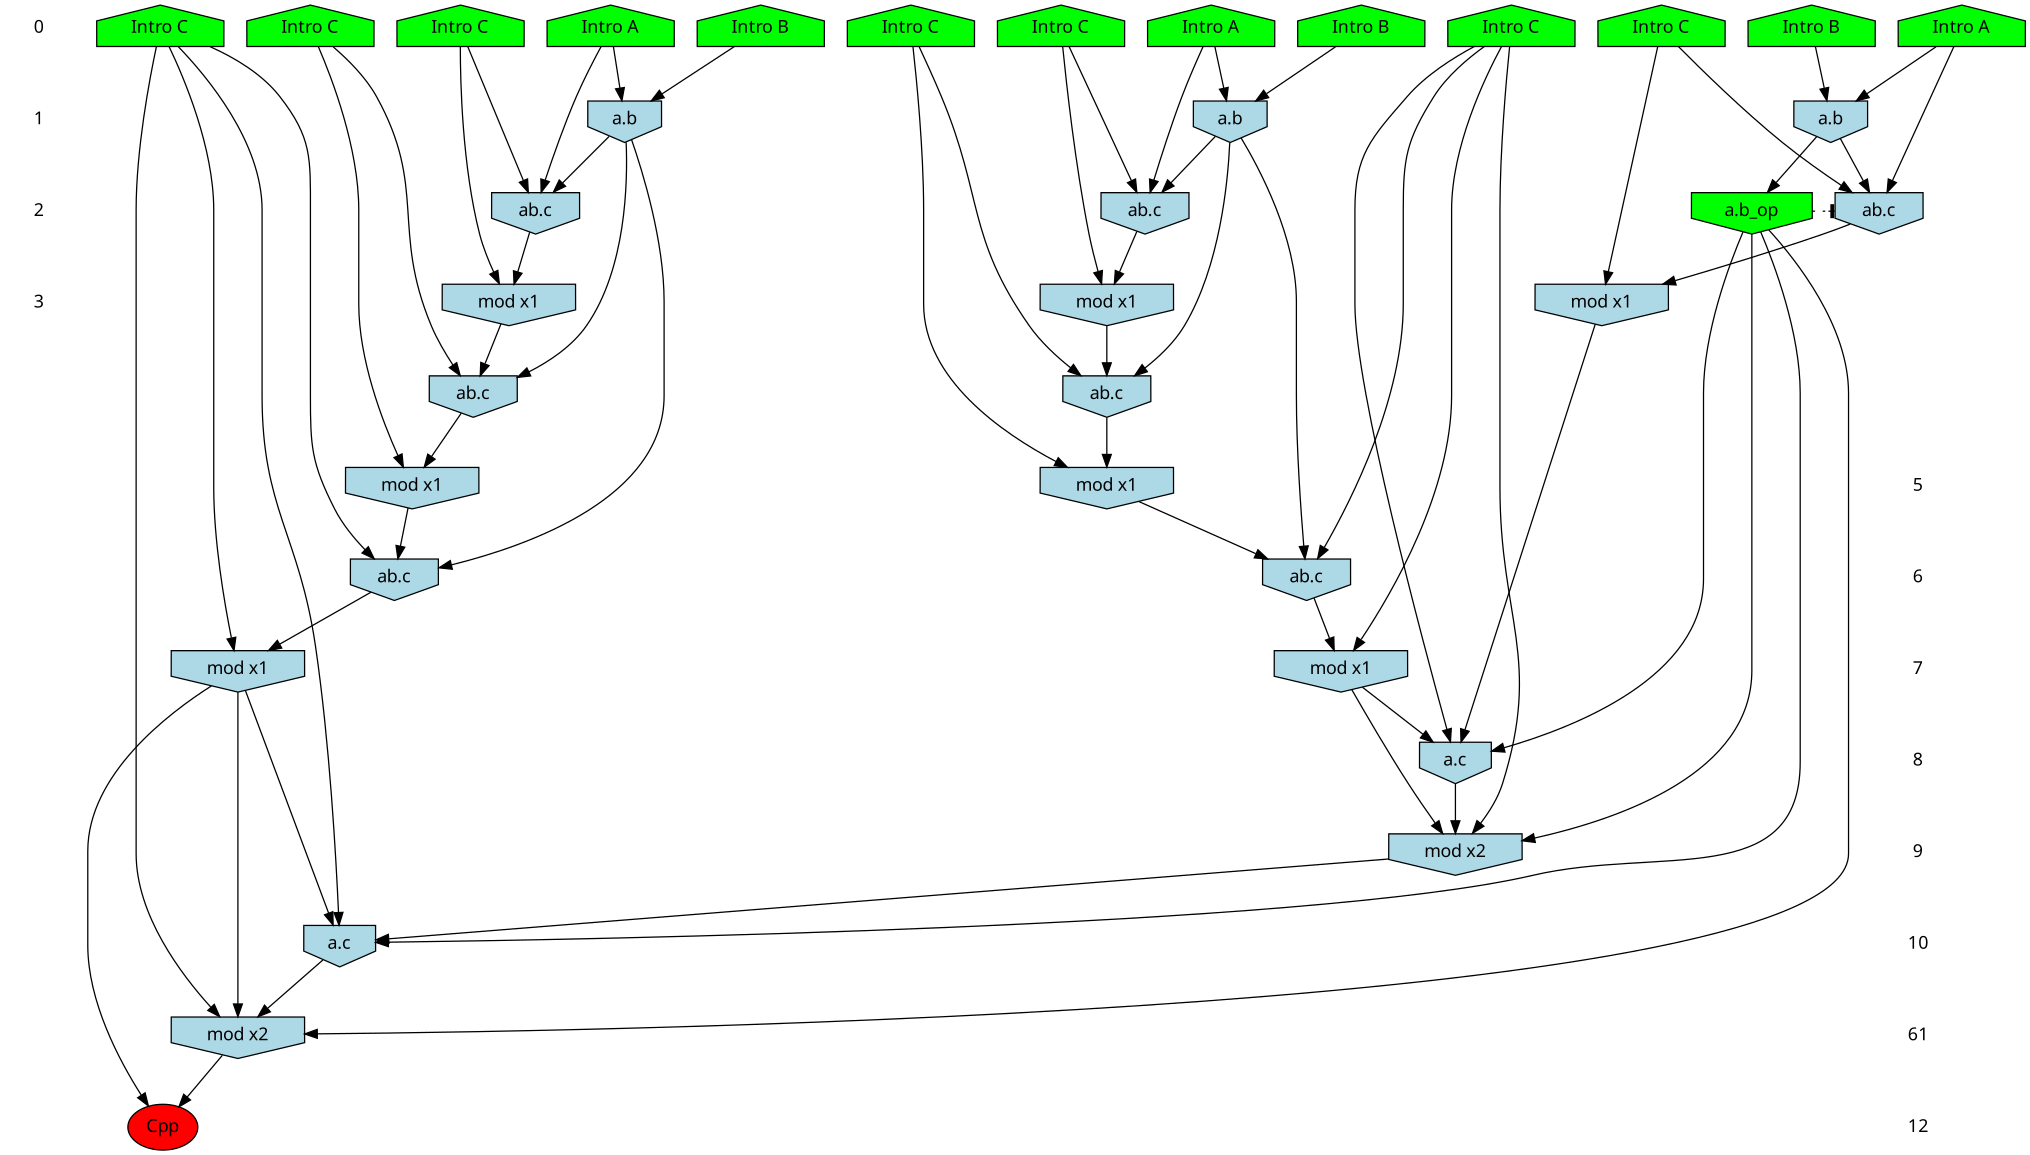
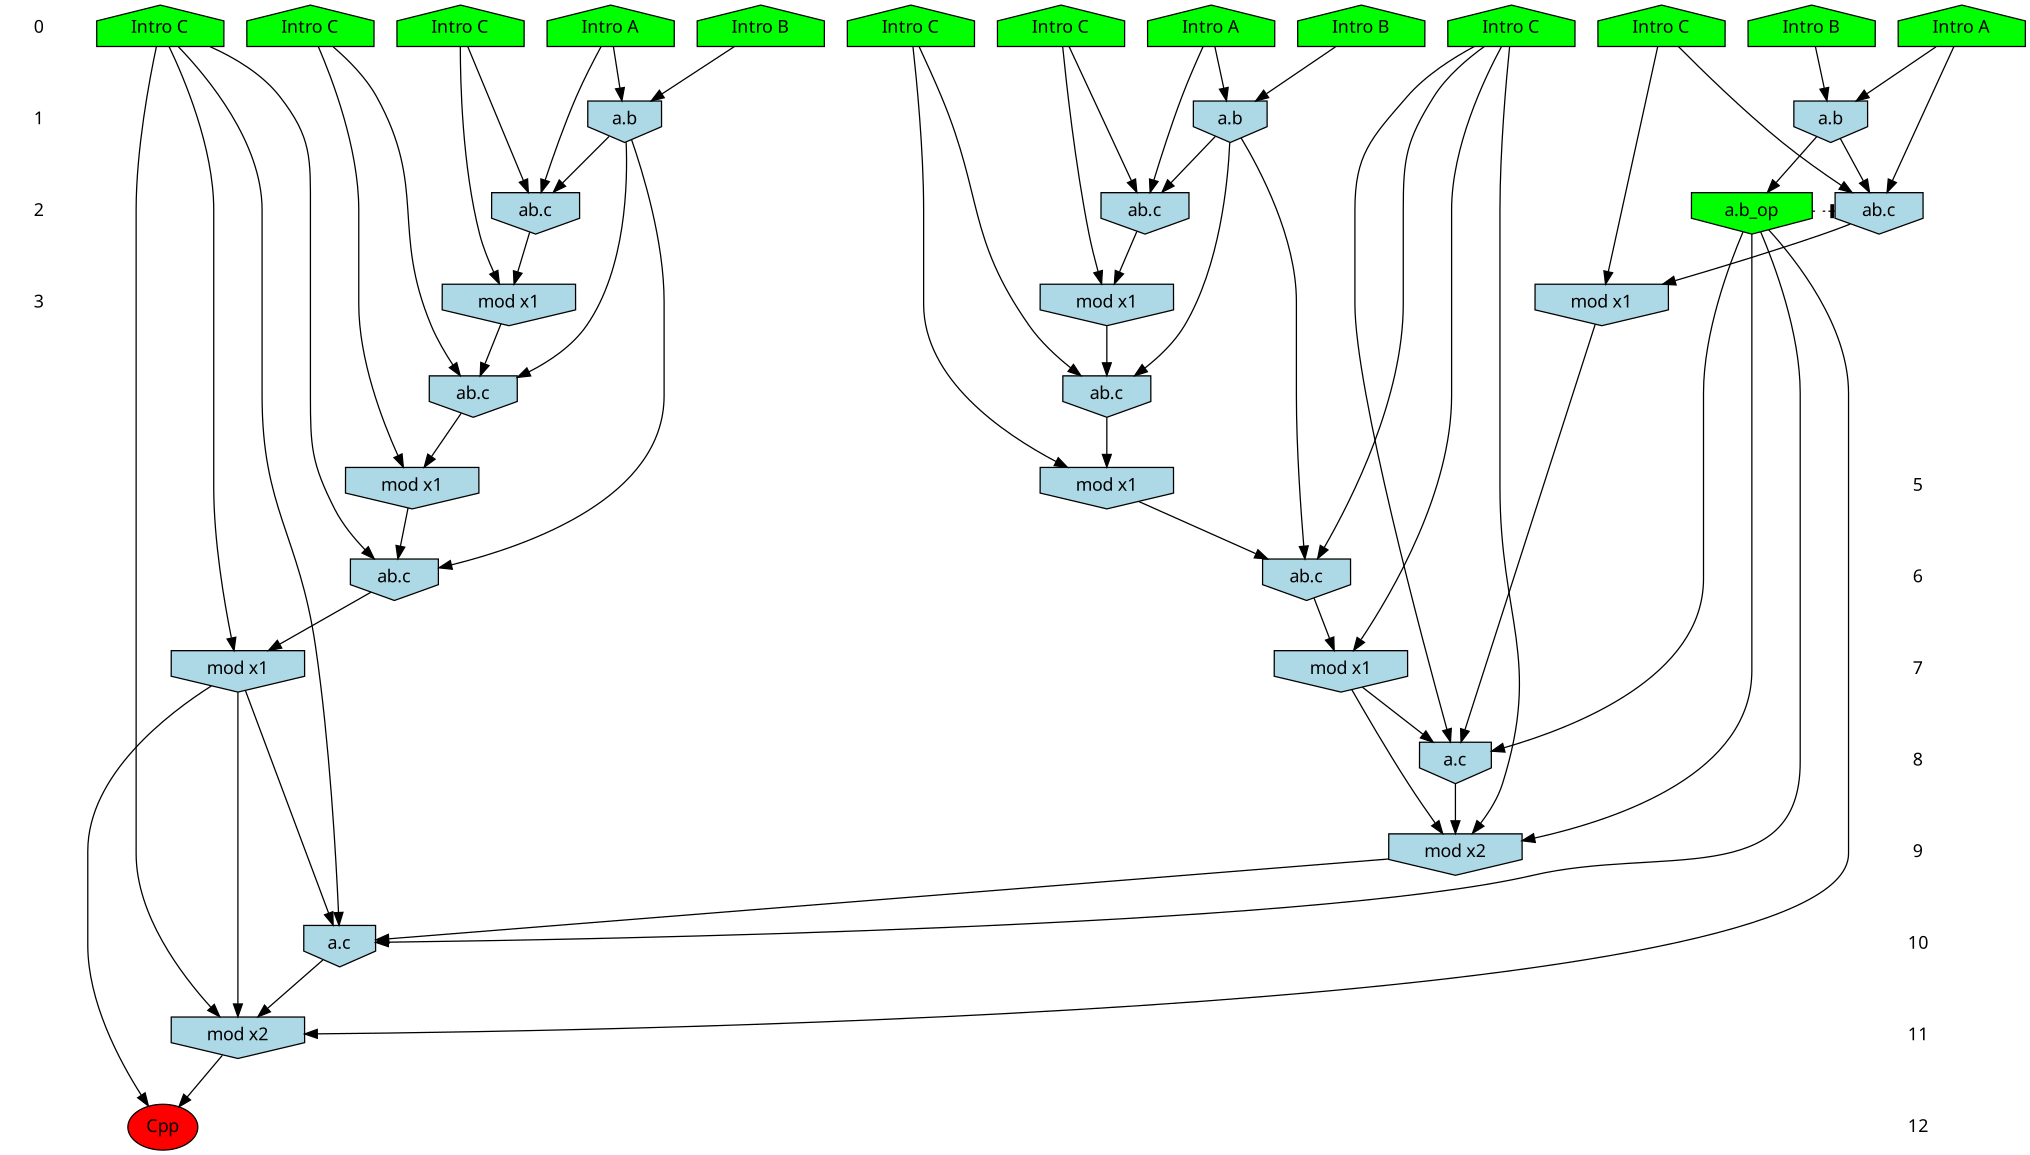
node "61": label "61" -> "11"
